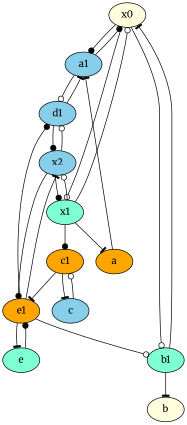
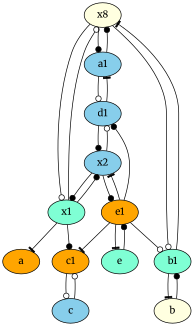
node "x0": label "x0" -> "x8"
edge "a" -> "a1": removed
edge "x1" -> "x2": arrowhead odot -> dot
edge "c1" -> "e1": reversed
edge "c1" -> "c": arrowhead tee -> odot
edge "b" -> "b1": added
